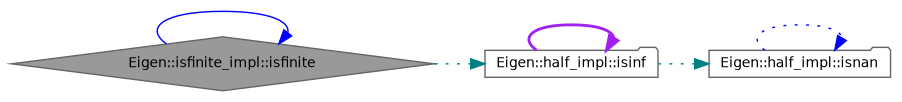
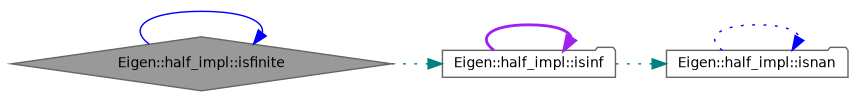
node "Eigen::isfinite_impl::isfinite": label "Eigen::isfinite_impl::isfinite" -> "Eigen::half_impl::isfinite"
